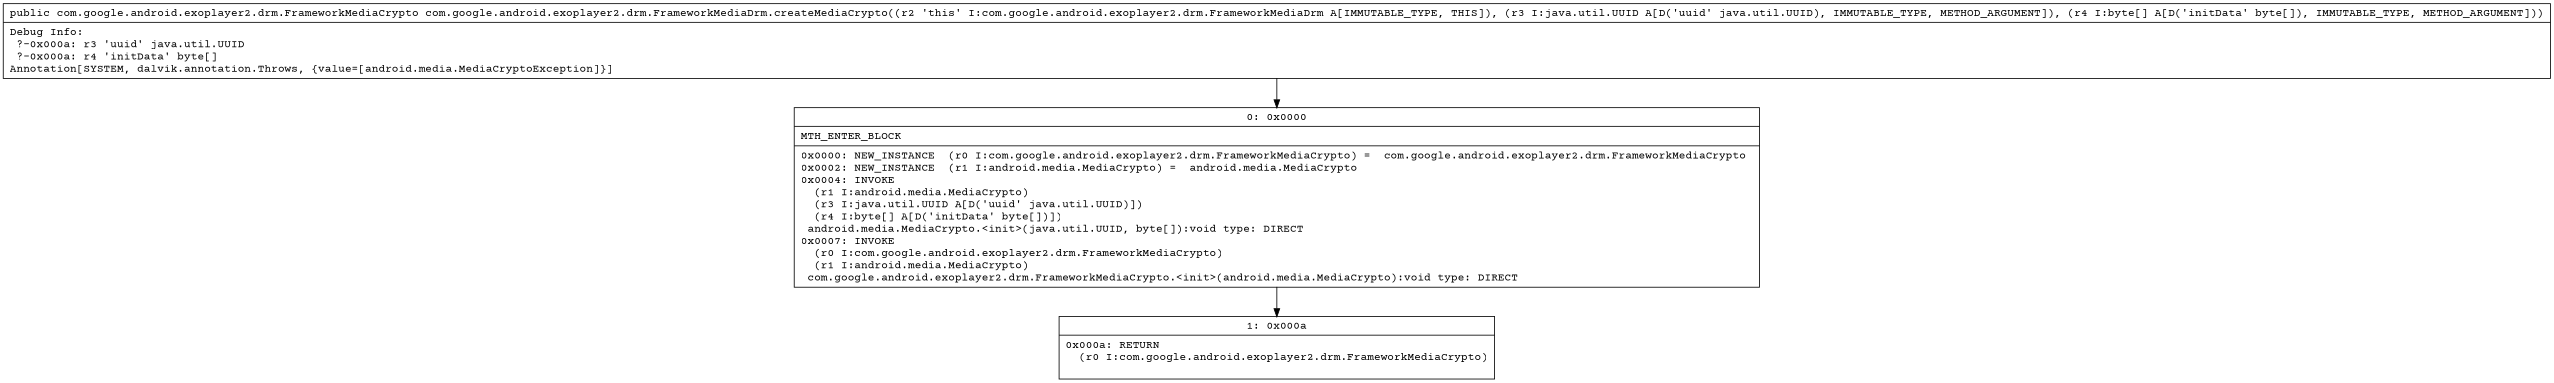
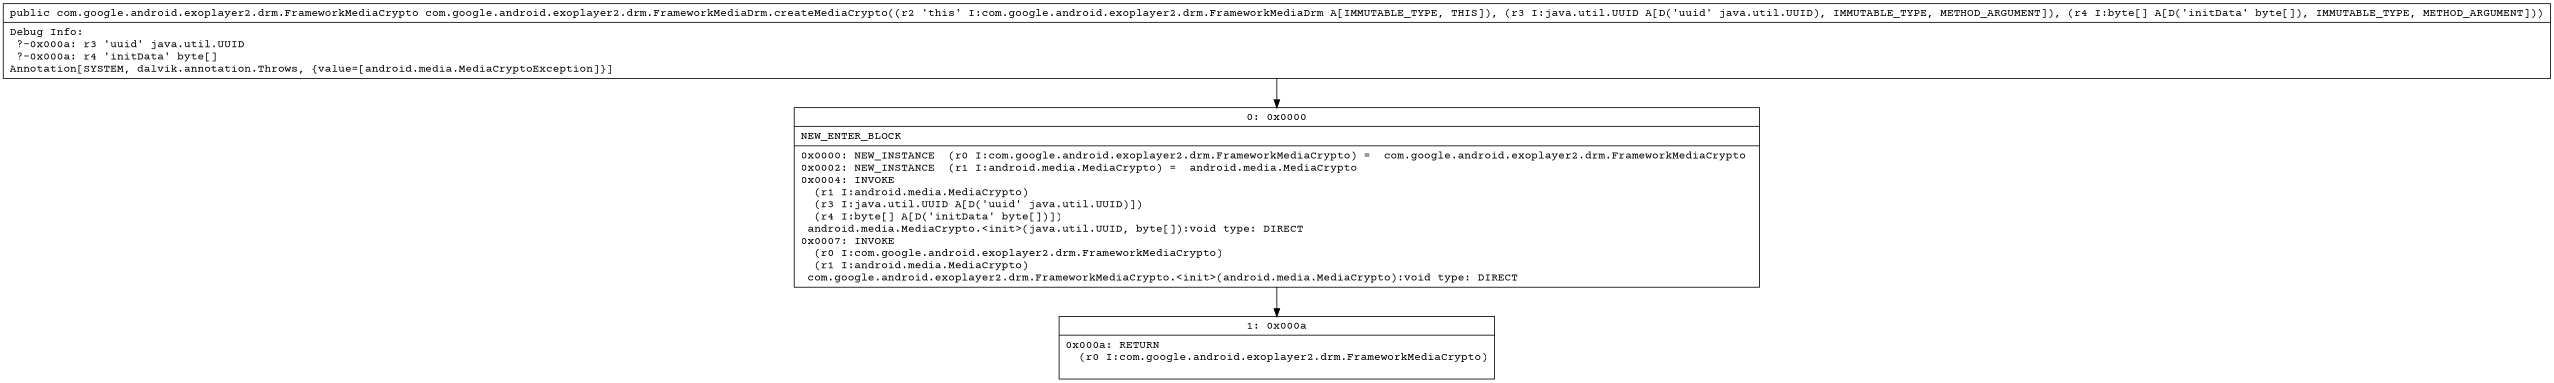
node "0: 0x0000": text "MTH_ENTER_BLOCK" -> "NEW_ENTER_BLOCK"
